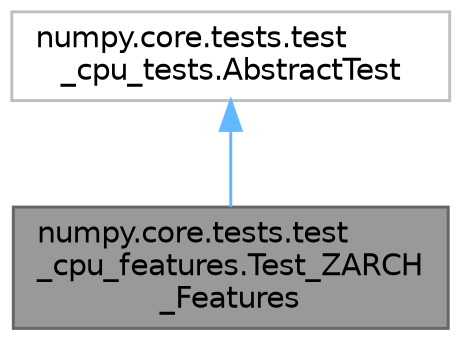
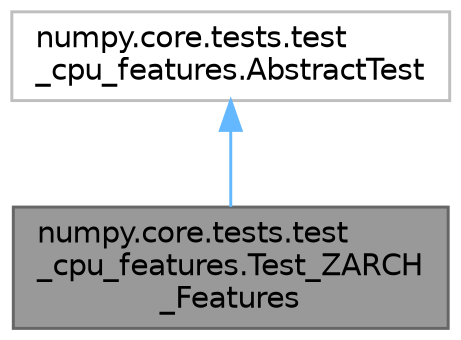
node "numpy.core.tests.test _cpu_tests.AbstractTest": label "numpy.core.tests.test _cpu_tests.AbstractTest" -> "numpy.core.tests.test _cpu_features.AbstractTest"
